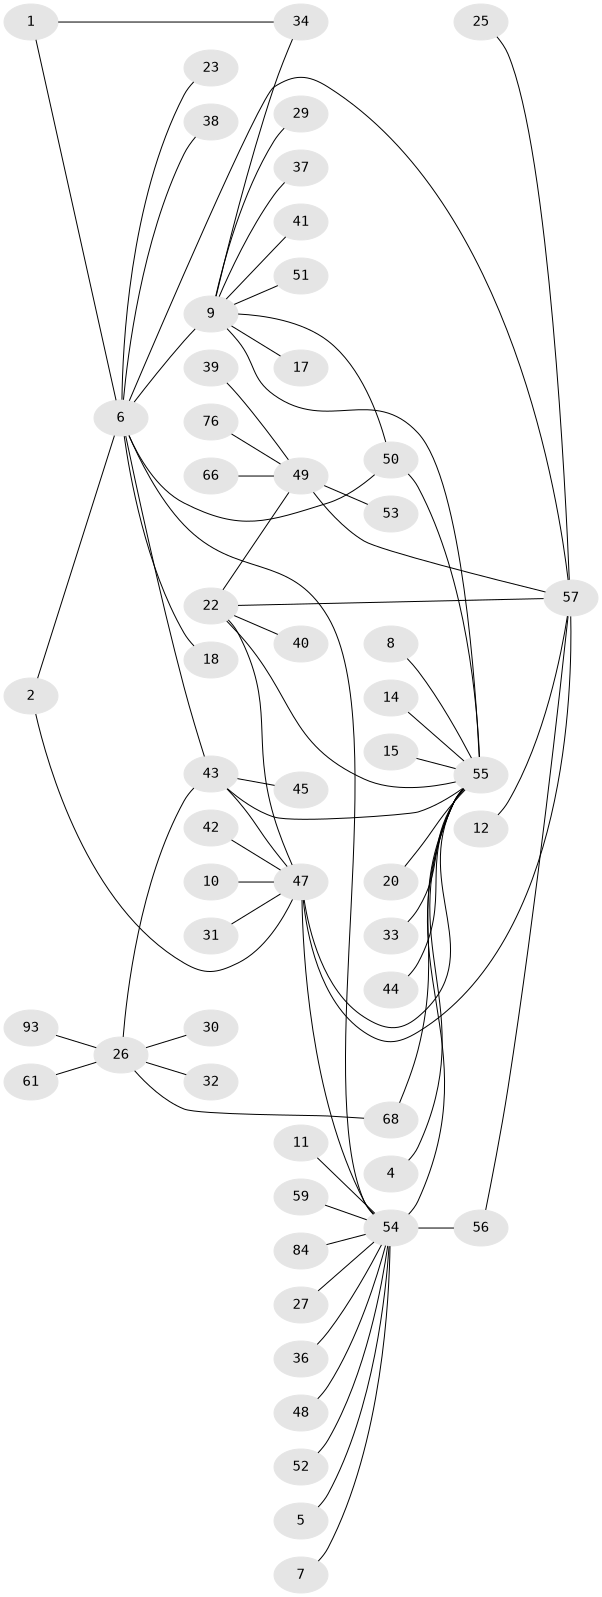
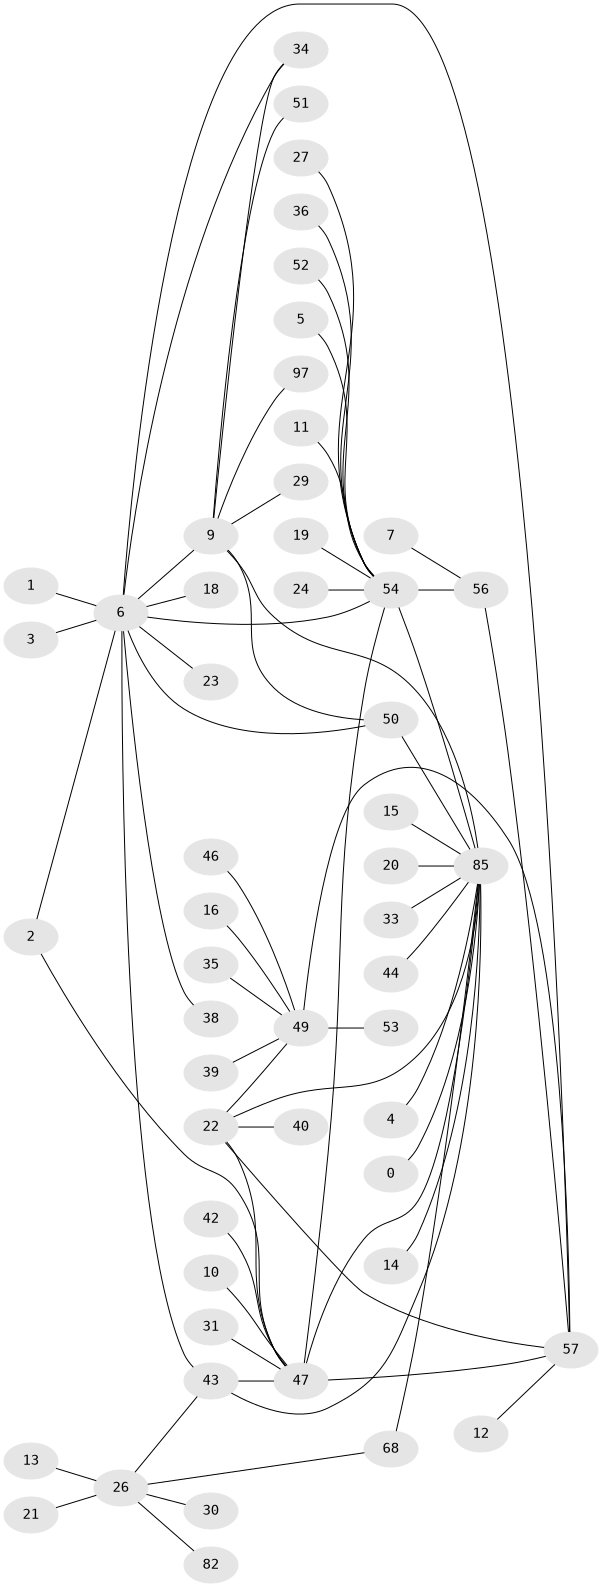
edge "1" -- "34": now "6" -- "34"
node "25": removed
node "37": removed
node "41": removed
node "17": label "17" -> "97"
node "76": label "76" -> "46"
node "66": label "66" -> "16"
node "3": added
node "8": label "8" -> "0"
node "55": label "55" -> "85"
node "45": removed
node "35": added
node "93": label "93" -> "13"
node "61": label "61" -> "21"
node "32": label "32" -> "82"
node "59": label "59" -> "19"
node "84": label "84" -> "24"
edge "54" -- "7": now "56" -- "7"
node "48": removed
